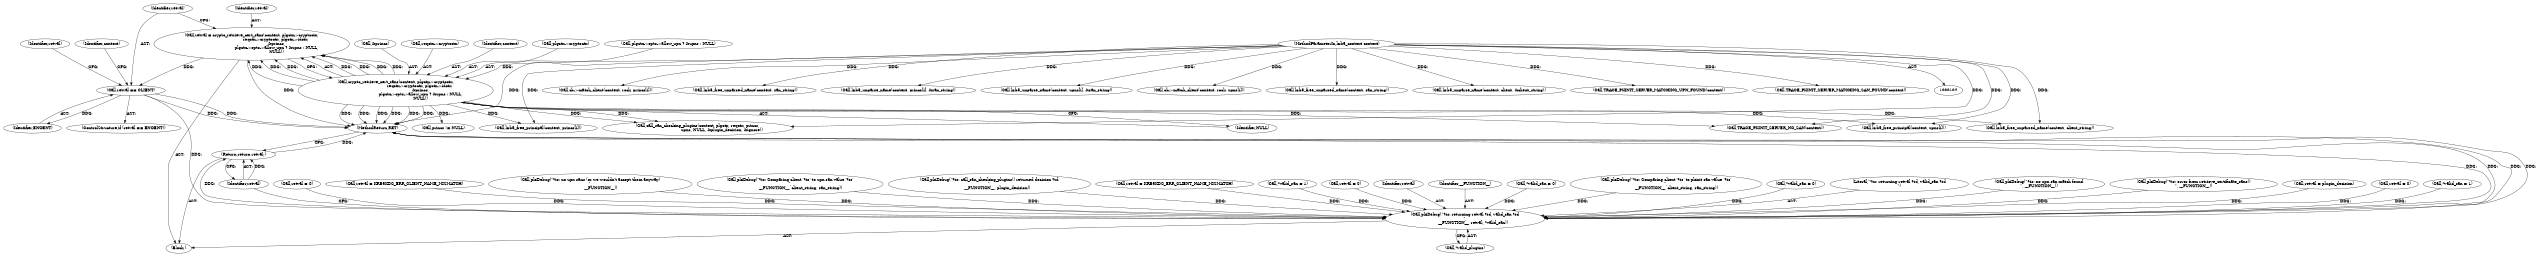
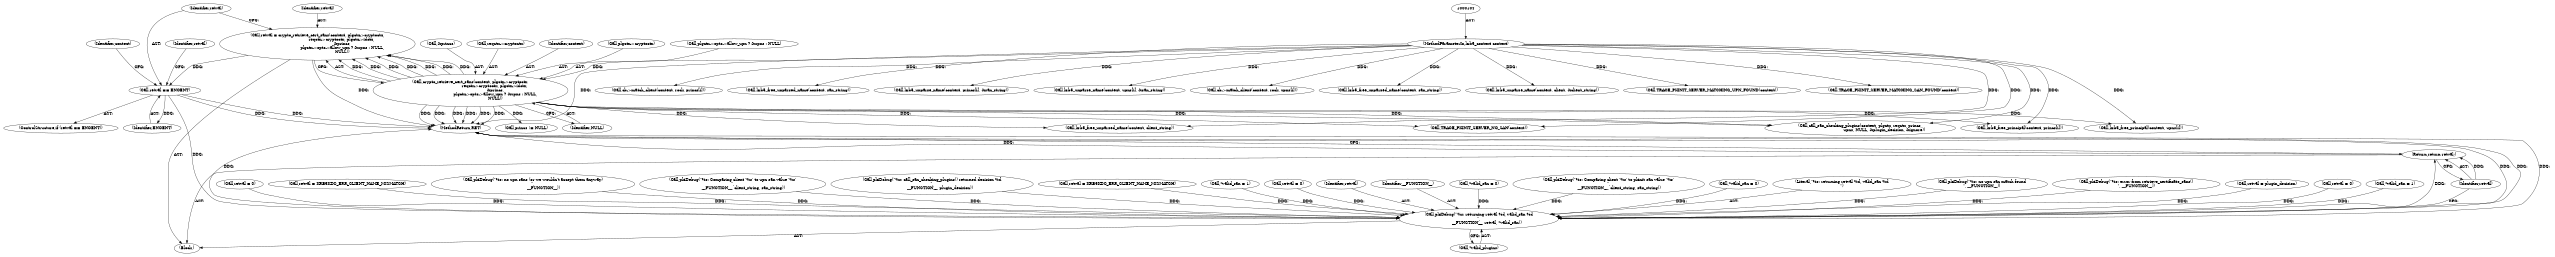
edge "(MethodParameterIn,krb5_context context)" -> "1000104": reversed
node "(Call,retval == CLIENT)": label "(Call,retval == CLIENT)" -> "(Call,retval == ENOENT)"
